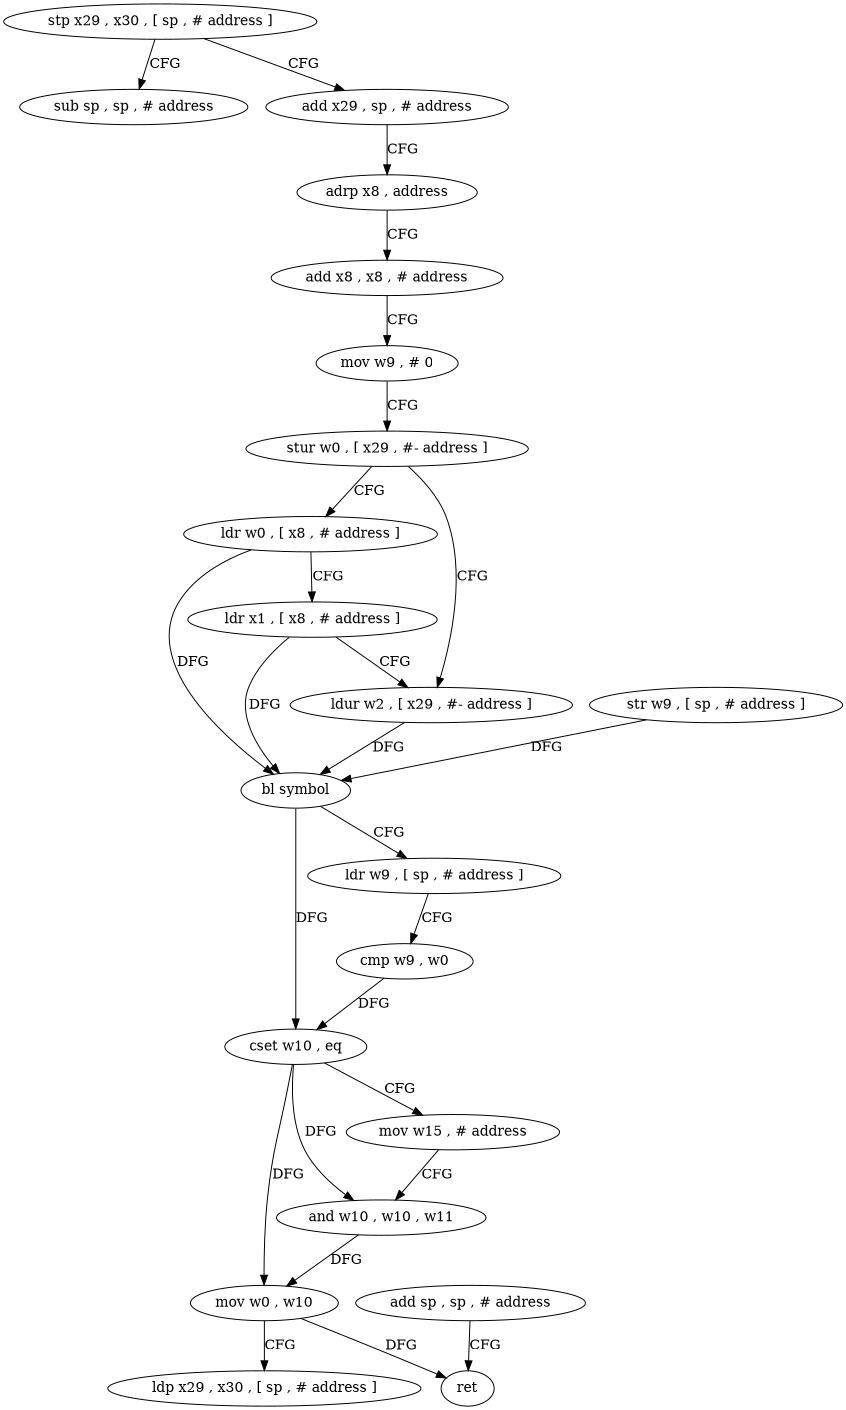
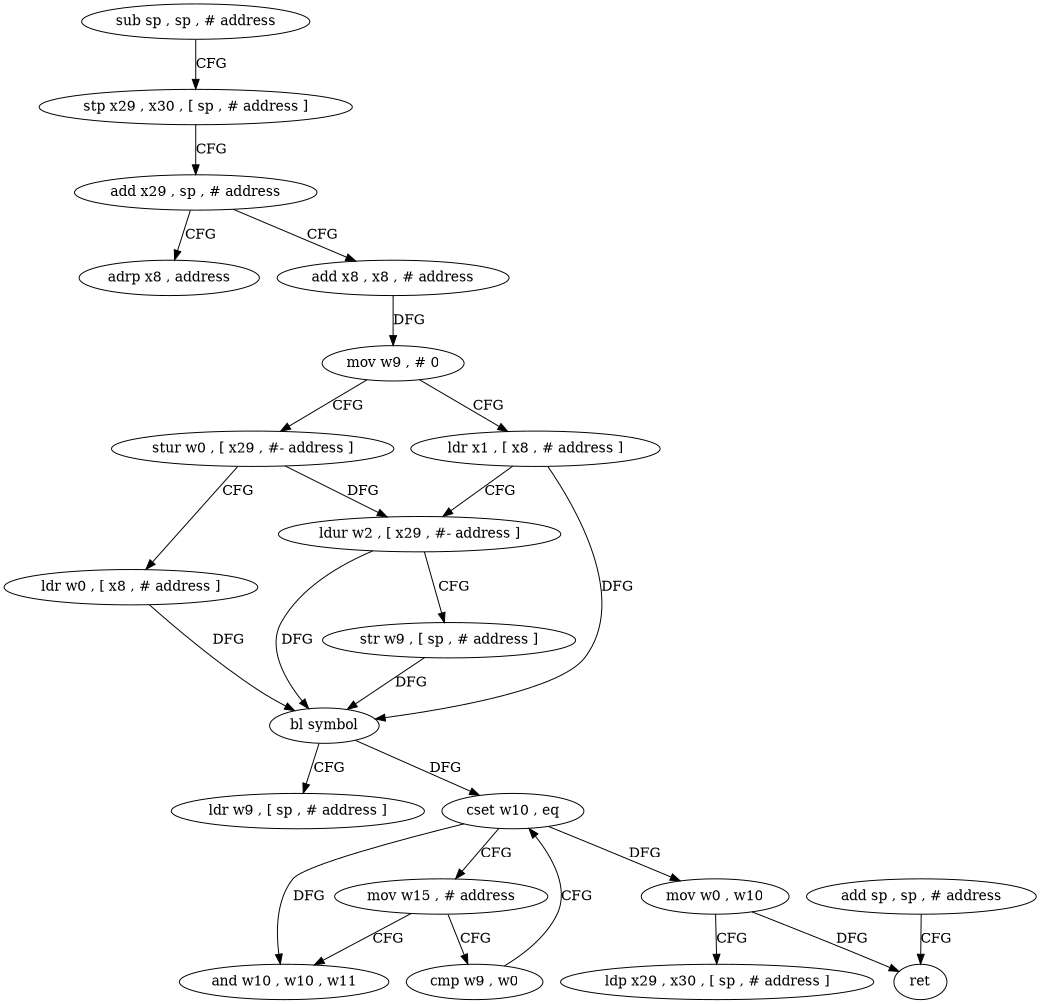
edge "stp x29 , x30 , [ sp , # address ]" -> "sub sp , sp , # address": reversed
edge "adrp x8 , address" -> "add x8 , x8 , # address": now "add x29 , sp , # address" -> "add x8 , x8 , # address"
edge "add x8 , x8 , # address" -> "mov w9 , # 0": label "CFG" -> "DFG"
edge "ldr w0 , [ x8 , # address ]" -> "ldr x1 , [ x8 , # address ]": now "mov w9 , # 0" -> "ldr x1 , [ x8 , # address ]"
edge "stur w0 , [ x29 , #- address ]" -> "ldur w2 , [ x29 , #- address ]": label "CFG" -> "DFG"
edge "ldur w2 , [ x29 , #- address ]" -> "str w9 , [ sp , # address ]": added, label "CFG"
edge "ldr w9 , [ sp , # address ]" -> "cmp w9 , w0": now "mov w15 , # address" -> "cmp w9 , w0"
edge "cmp w9 , w0" -> "cset w10 , eq": label "DFG" -> "CFG"
edge "and w10 , w10 , w11" -> "mov w0 , w10": removed, label "DFG"
